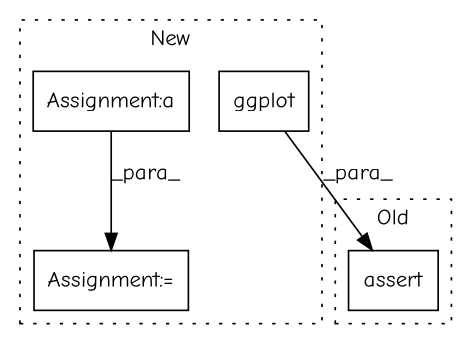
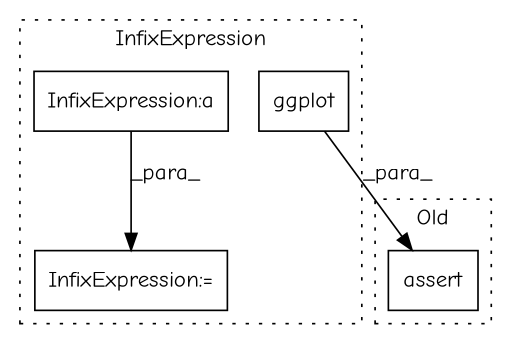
cluster "New": label "New" -> "InfixExpression"
node "Assignment:a": label "Assignment:a" -> "InfixExpression:a"
node "Assignment:=": label "Assignment:=" -> "InfixExpression:="
